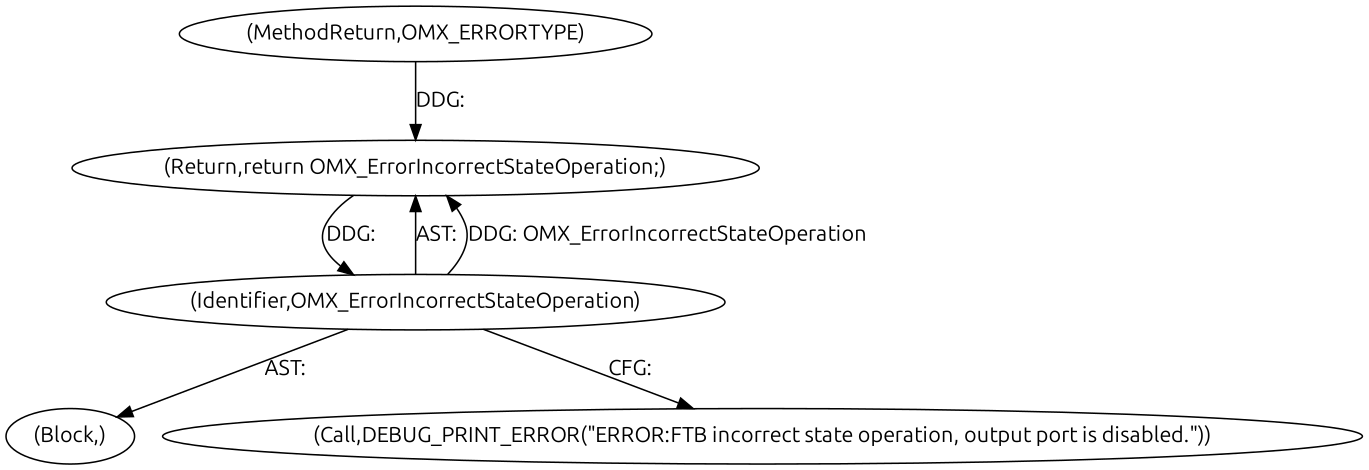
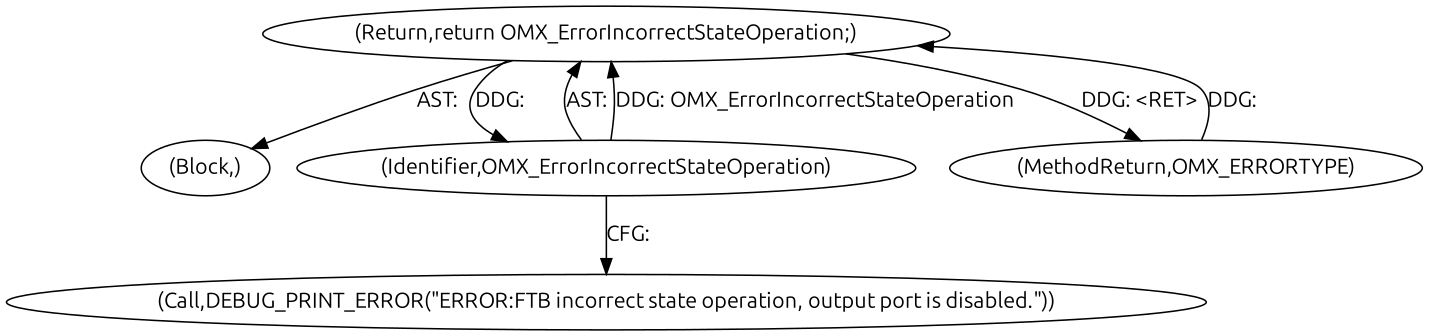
edge "(Return,return OMX_ErrorIncorrectStateOperation;)" -> "(MethodReturn,OMX_ERRORTYPE)": added, label "DDG: <RET>"
edge "(Identifier,OMX_ErrorIncorrectStateOperation)" -> "(Block,)": now "(Return,return OMX_ErrorIncorrectStateOperation;)" -> "(Block,)"
